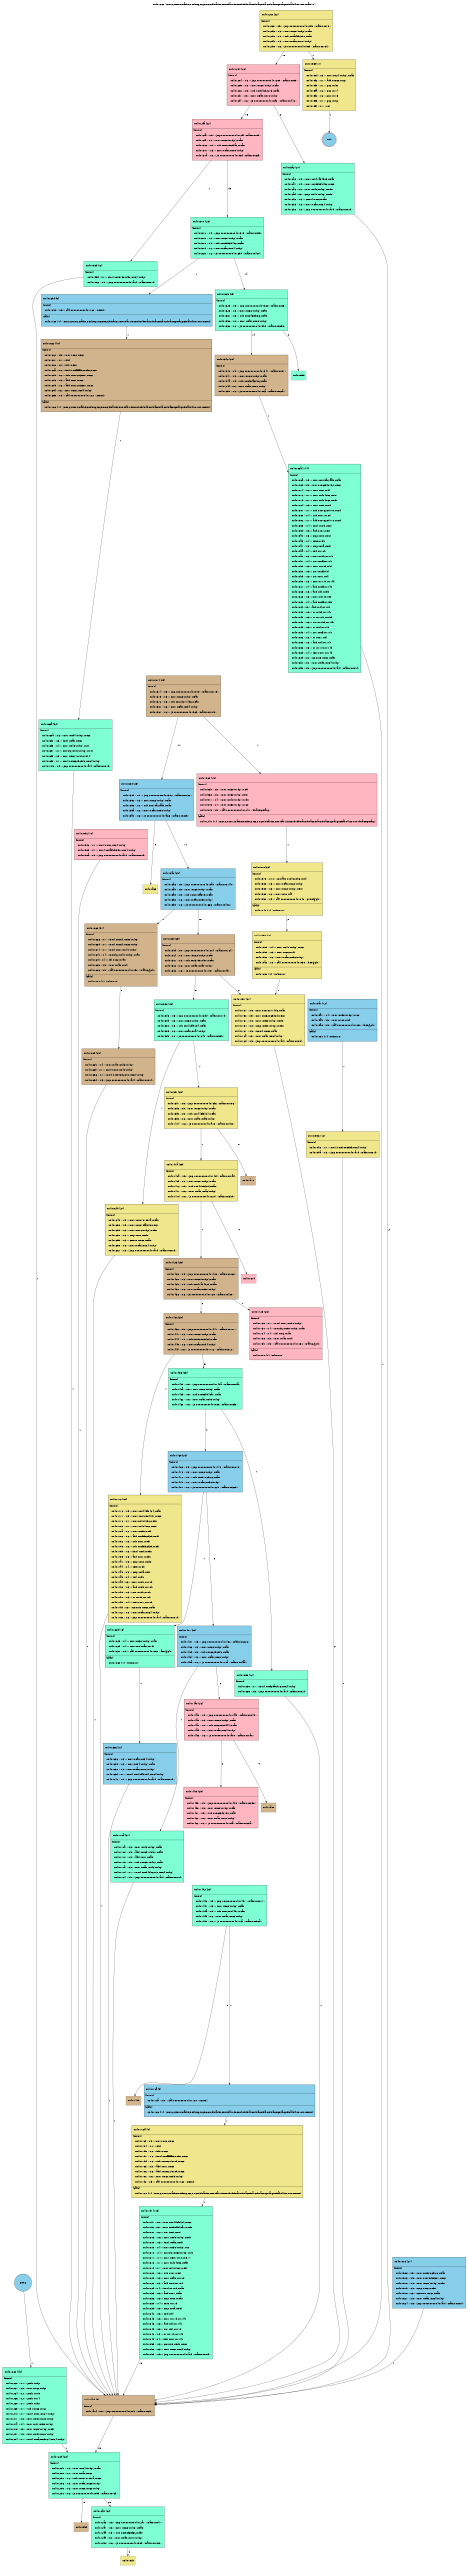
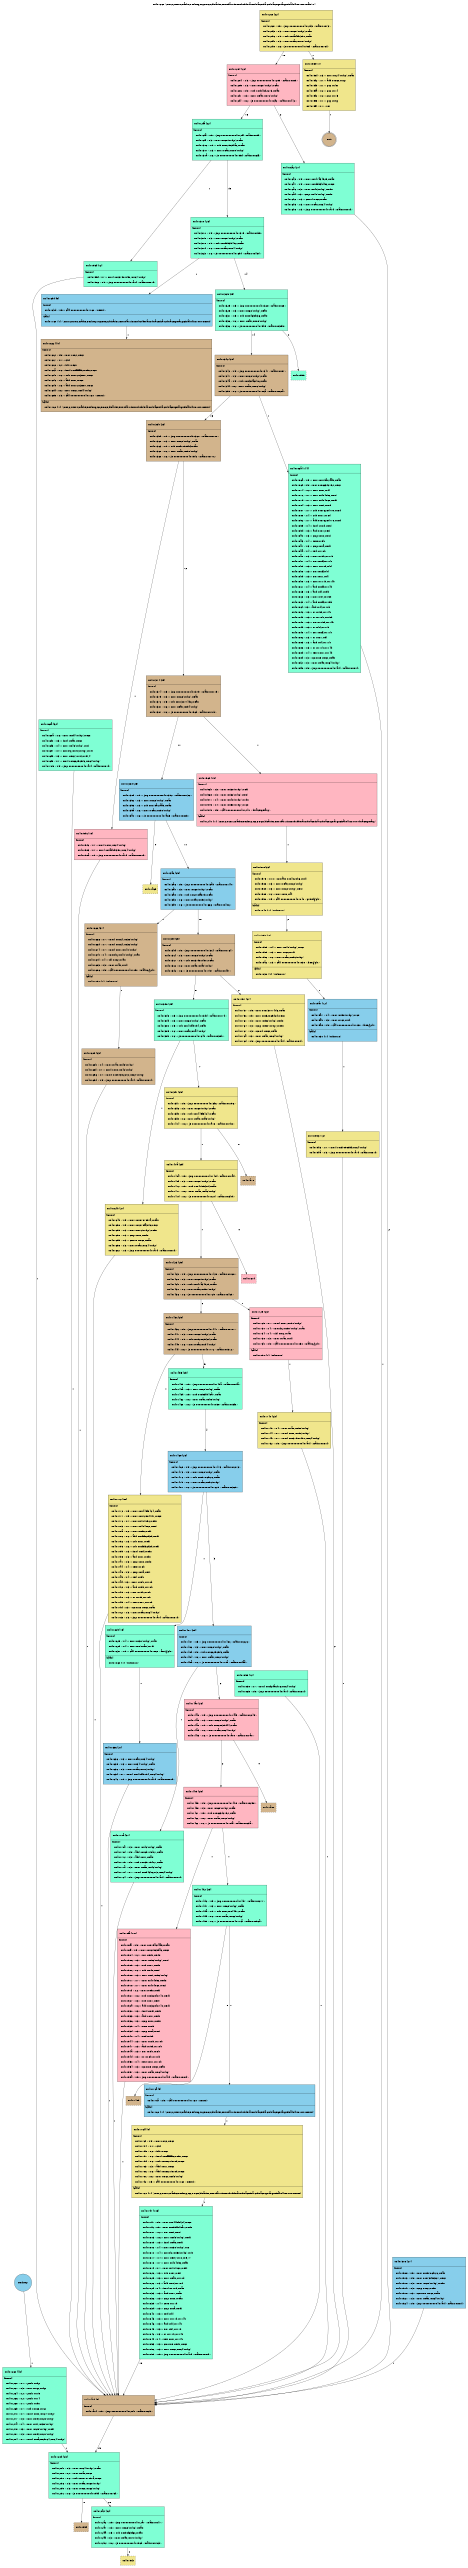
node "0x4012fa [22]": fillcolor lightpink -> aquamarine
node "Exit": fillcolor skyblue -> tan
node "0x40135b [25]": added
edge "0x4016c2 [40]" -> "0x4016ea [32]": removed, label "1"
edge "0x401995 [18]" -> "0x401757 [27]": now "0x401995 [18]" -> "0x4019a7 [12]"
node "0x401740 [23]": added
edge "0x401455 [25]" -> "0x40185e [12]": removed, label "1"
edge "0x4014b9 [25]" -> "0x4014d2 [25]": added, label "1"
node "0x4018fa [101]": added
node "Entry": label "Entry" -> "Desktop"
